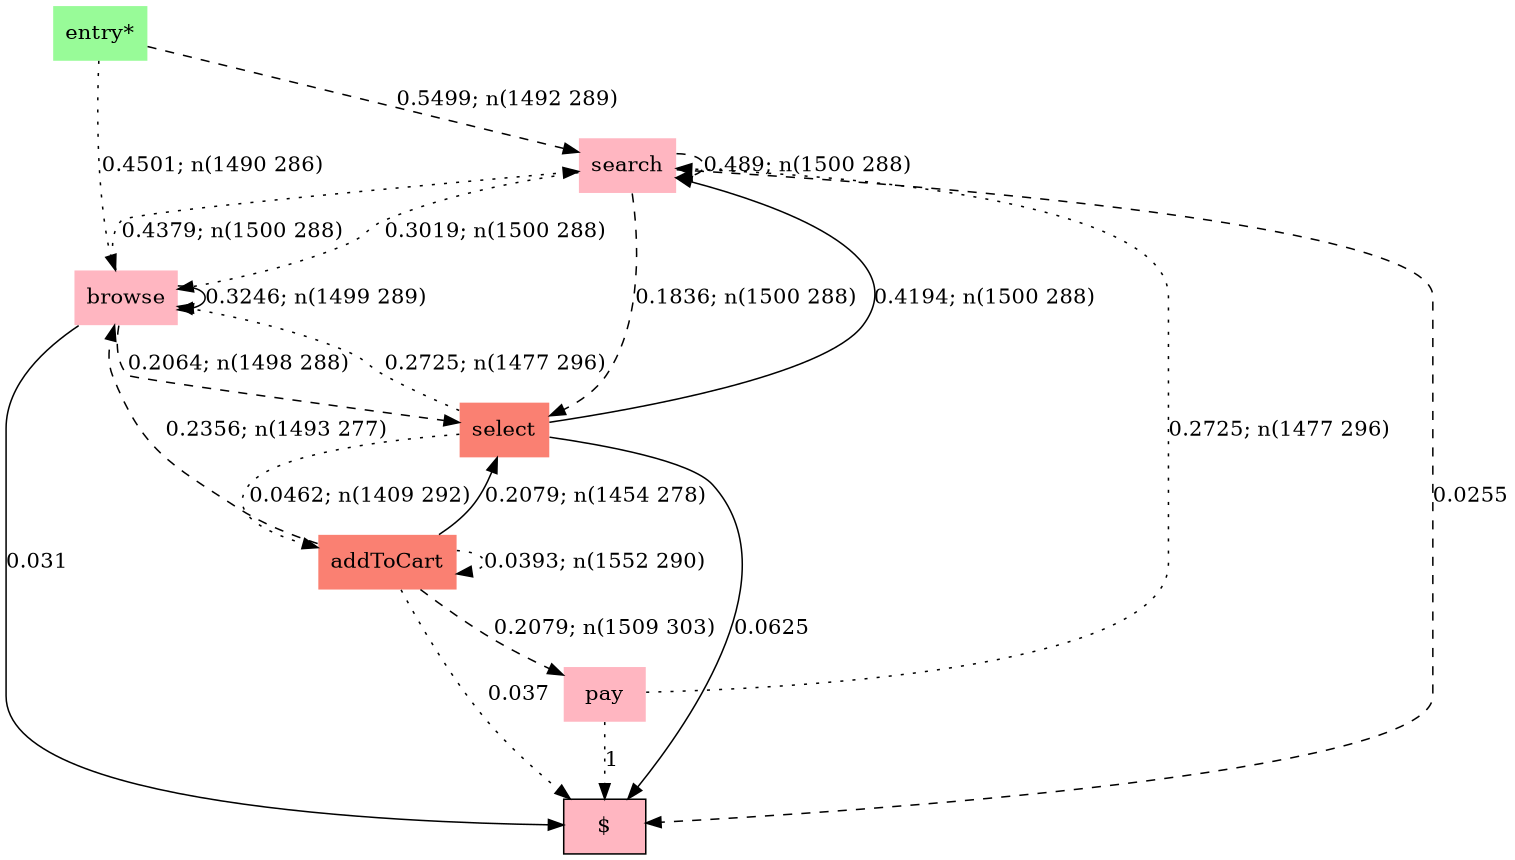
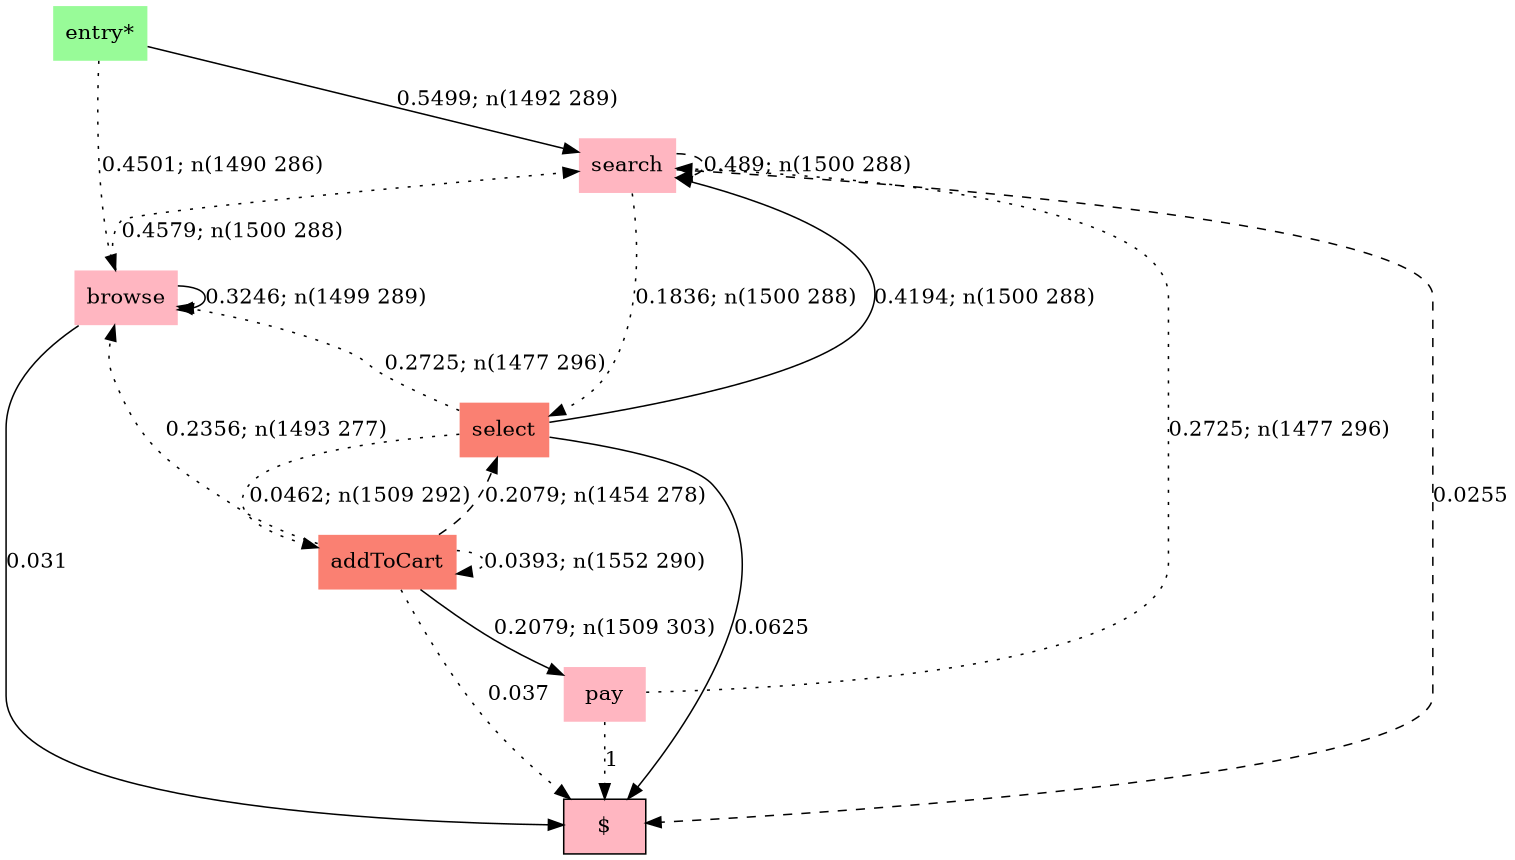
edge "entry*" -> "search": style dashed -> solid
edge "search" -> "browse": removed, label "0.3019; n(1500 288)"
edge "browse" -> "search": label "0.4379; n(1500 288)" -> "0.4579; n(1500 288)"
edge "search" -> "select": style dashed -> dotted
edge "browse" -> "select": removed, label "0.2064; n(1498 288)"
edge "addToCart" -> "browse": style dashed -> dotted
edge "select" -> "addToCart": label "0.0462; n(1409 292)" -> "0.0462; n(1509 292)"
edge "addToCart" -> "select": style solid -> dashed
edge "addToCart" -> "pay": style dashed -> solid
